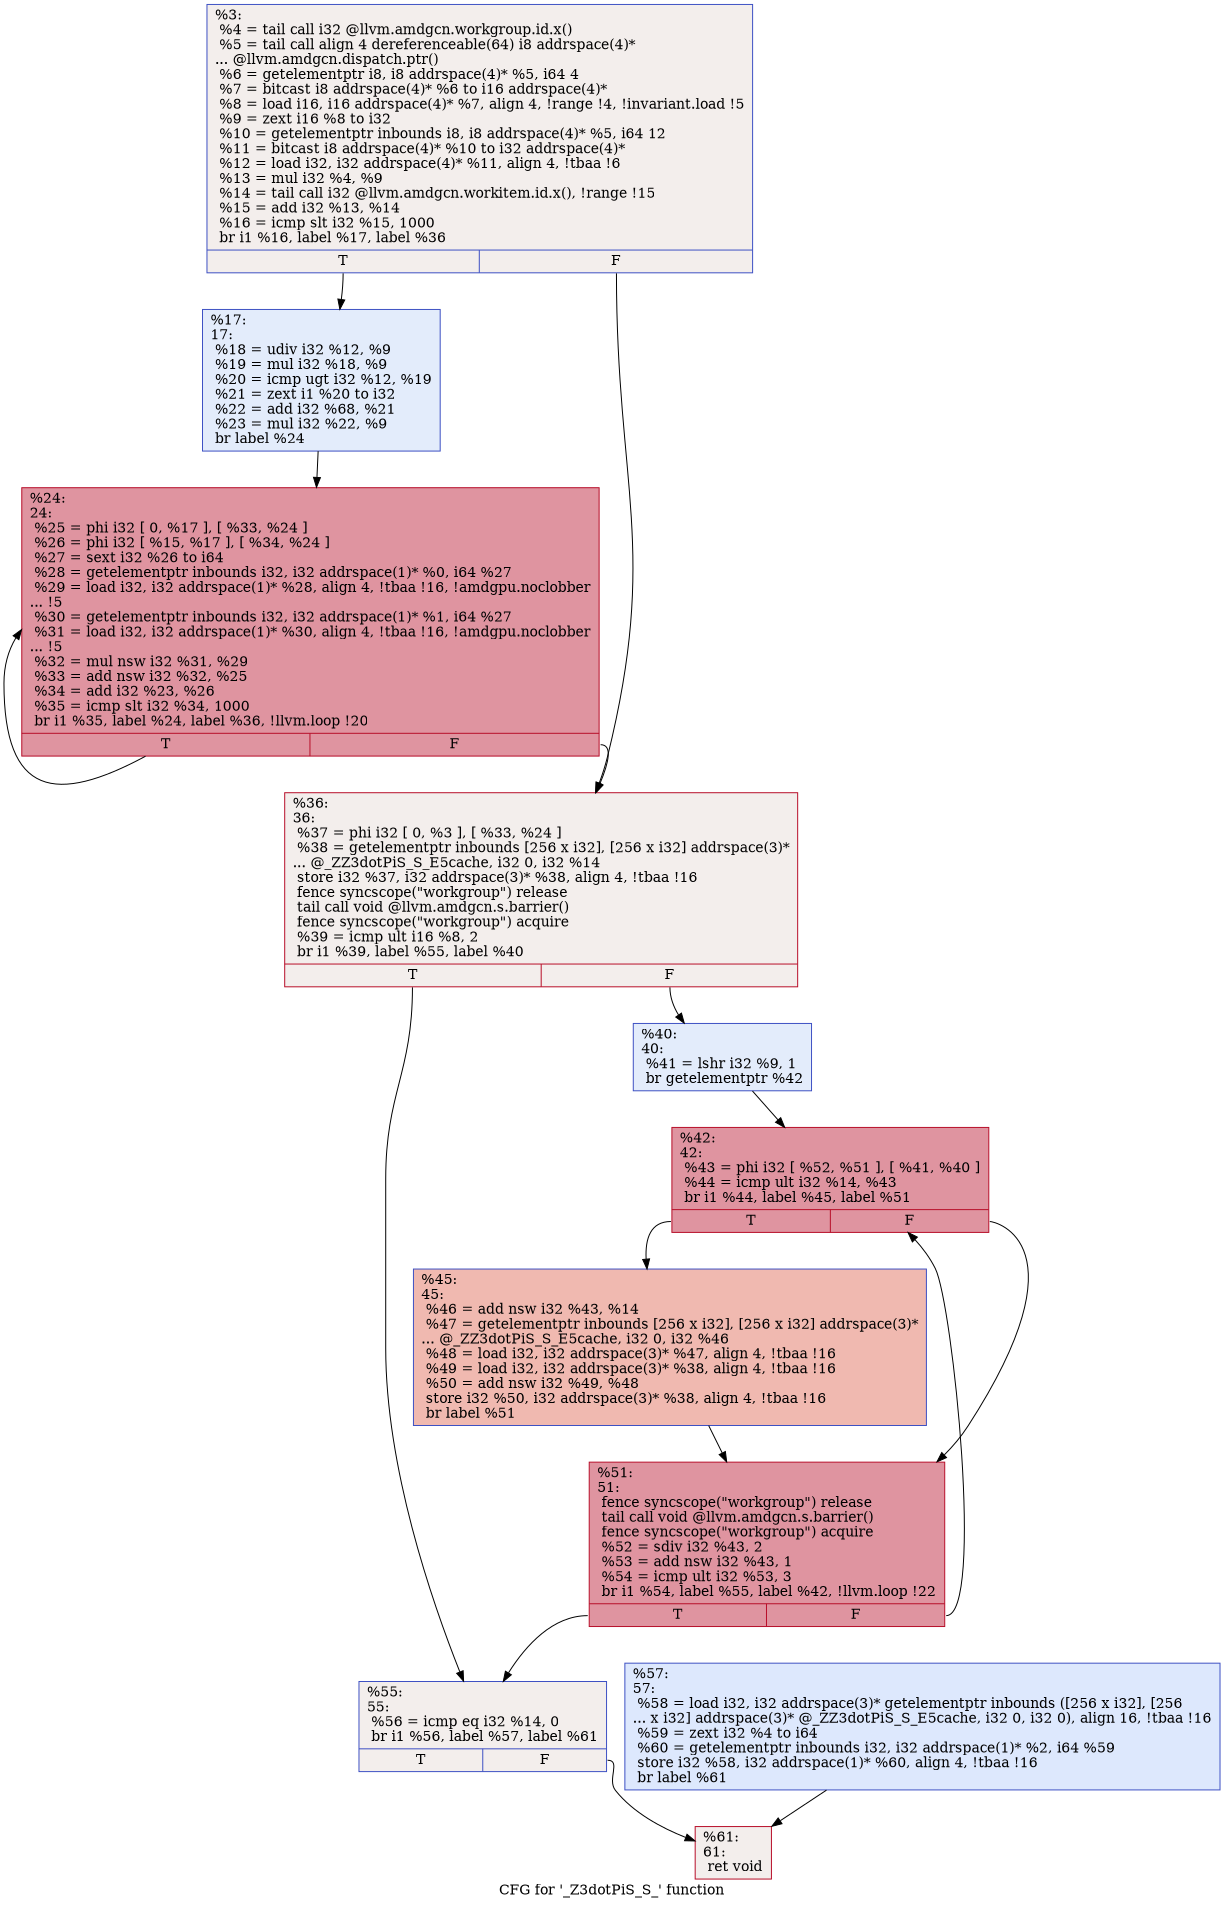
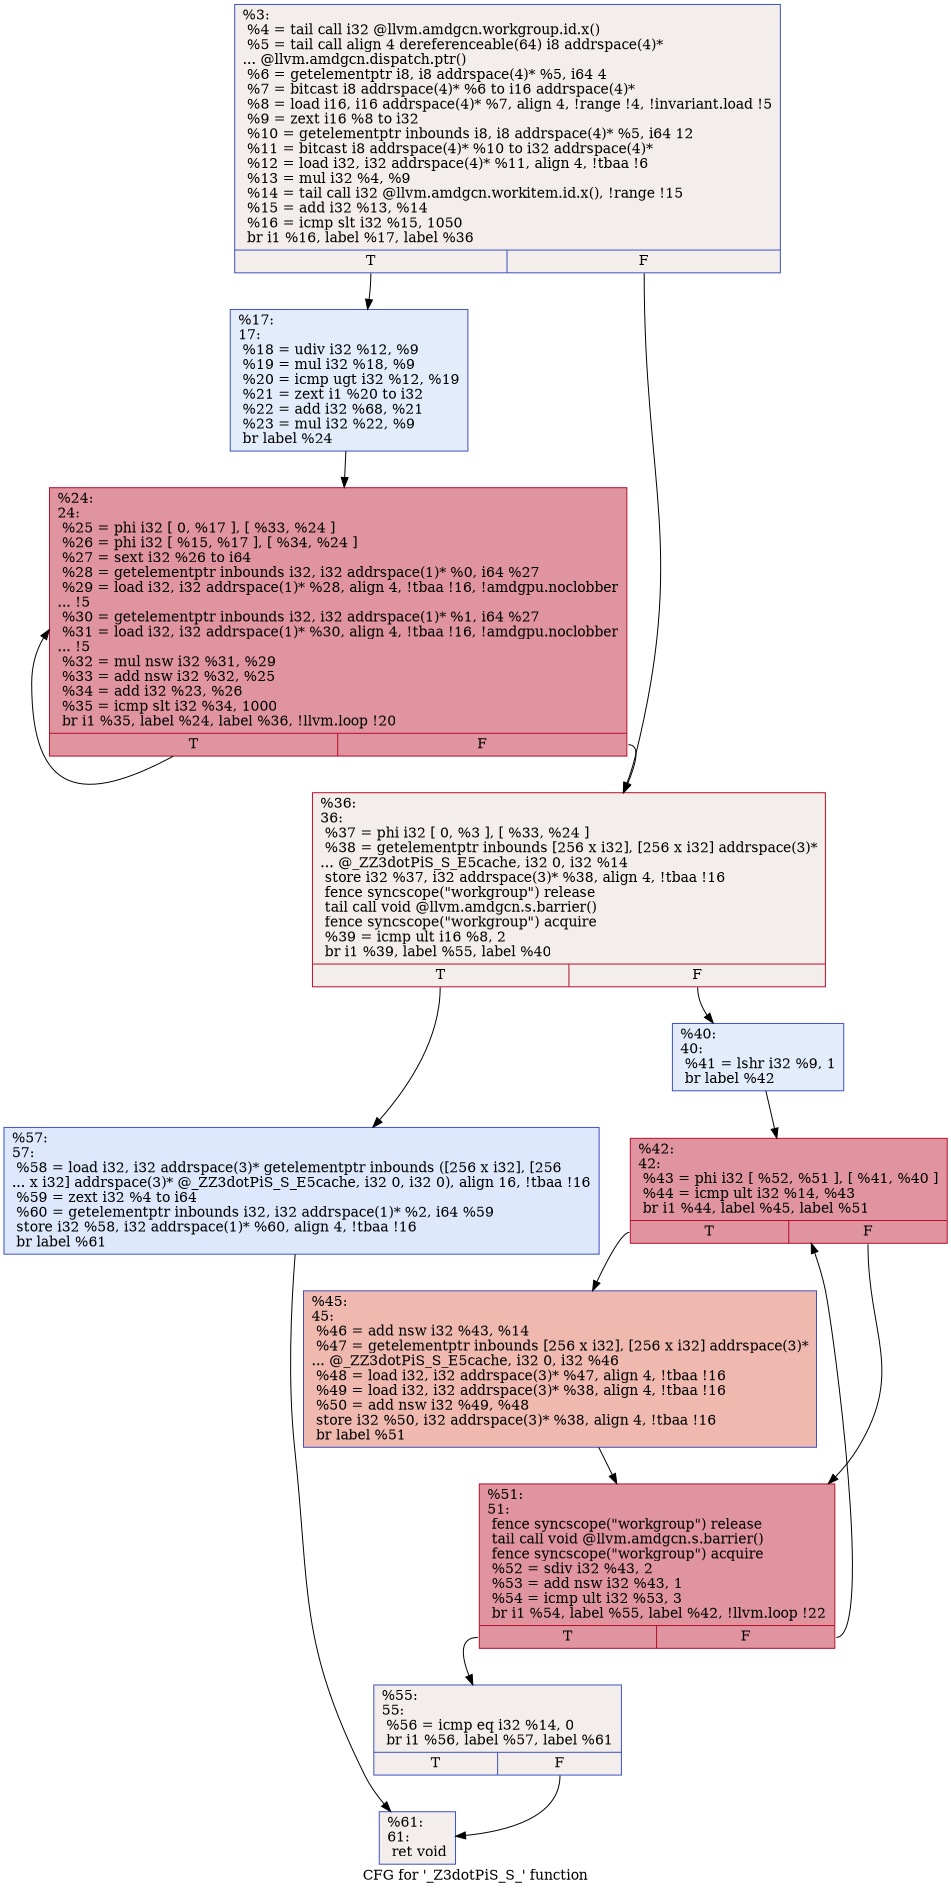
node "%3:": text "%16 = icmp slt i32 %15, 1000" -> "%16 = icmp slt i32 %15, 1050"
node "%40:": text "br getelementptr %42" -> "br label %42"
edge "%36:" -> "%55:": now "%36:" -> "%57:"
node "%61:": color #b70d28ff -> #3d50c3ff
